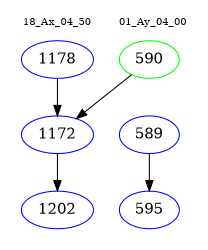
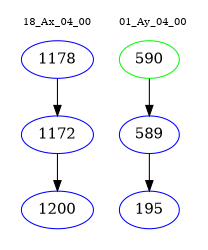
cluster "18_Ax_04_50": label "18_Ax_04_50" -> "18_Ax_04_00"
edge "590" -> "1172": now "590" -> "589"
node "1202": label "1202" -> "1200"
node "595": label "595" -> "195"
